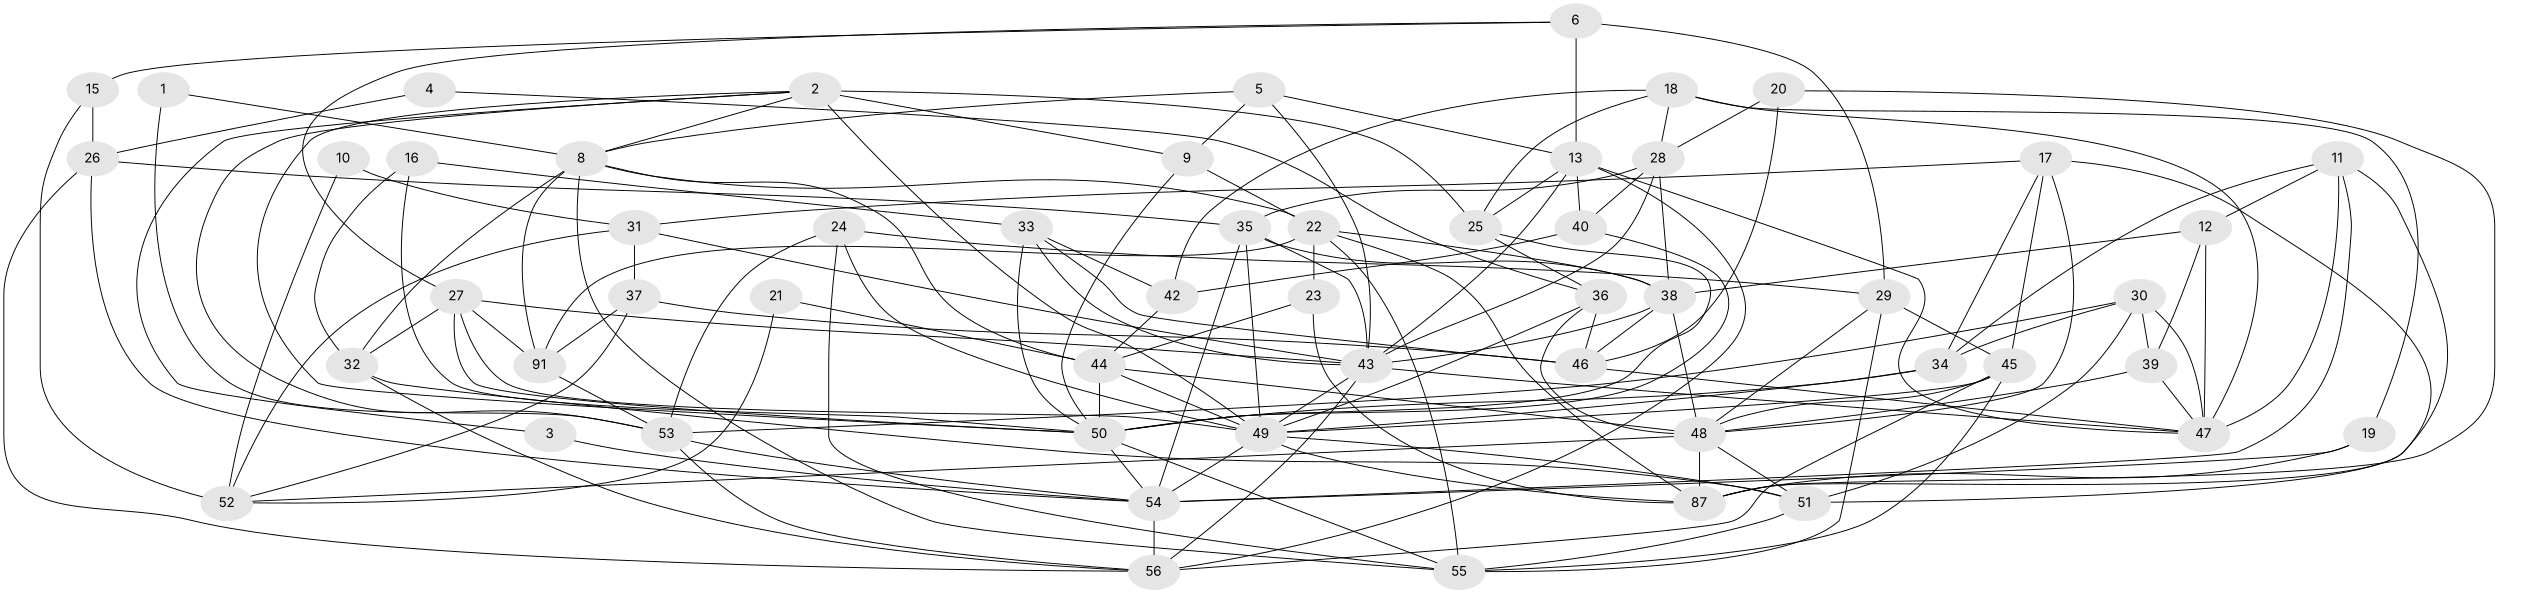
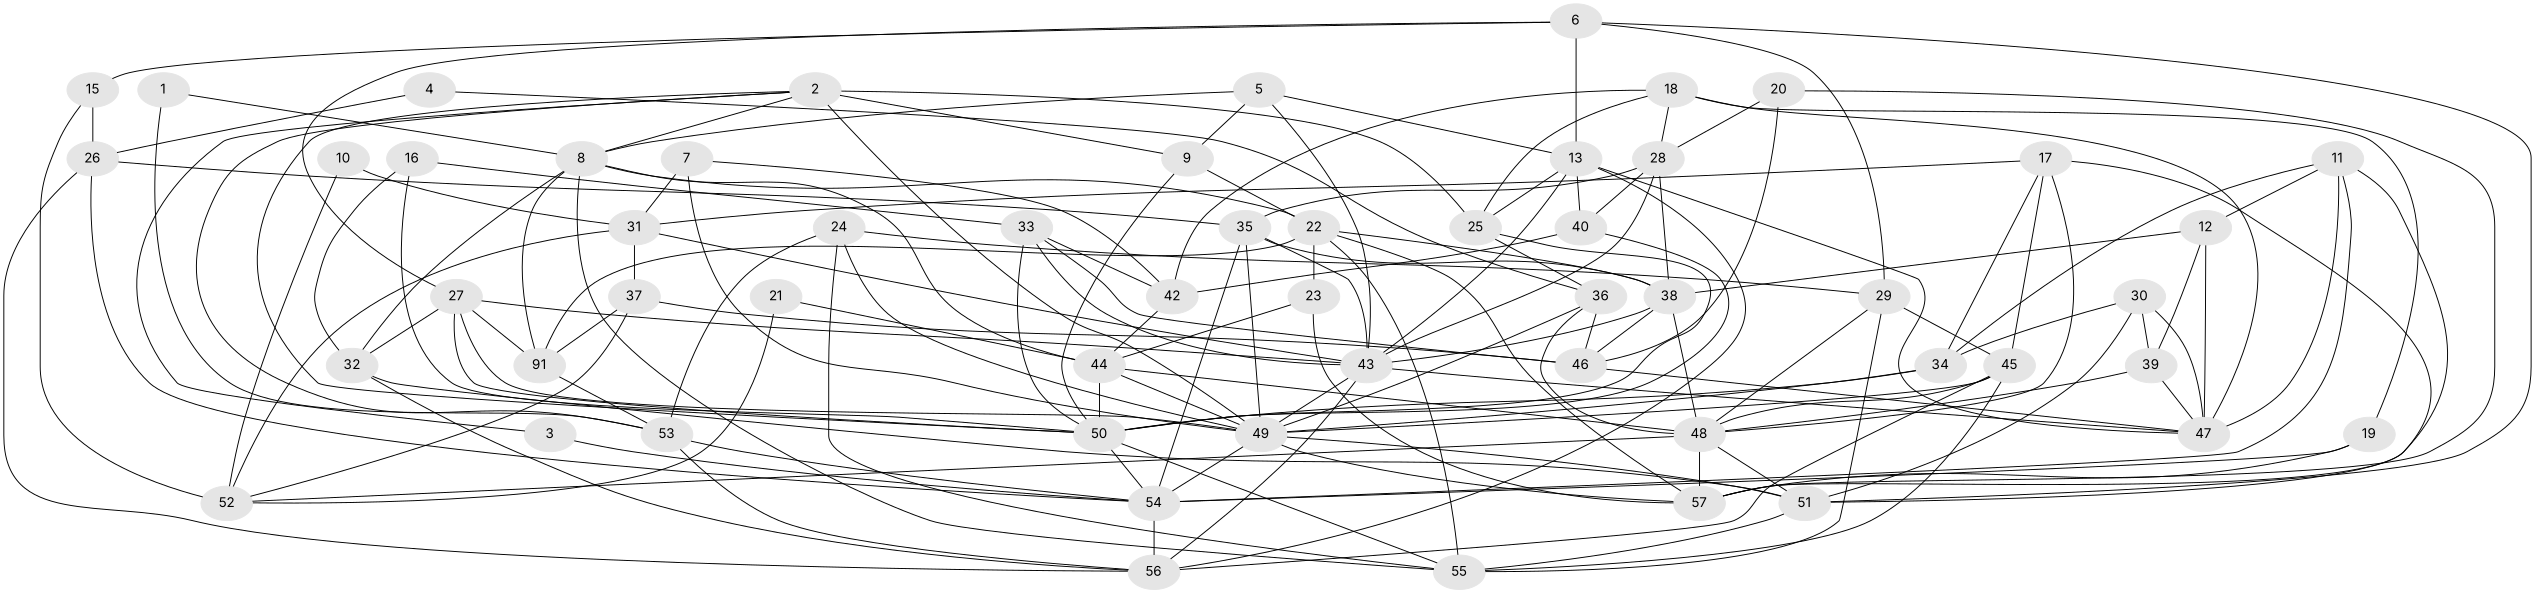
node "7": added
edge "6" -- "51": added
edge "30" -- "53": removed
node "87": label "87" -> "57"
